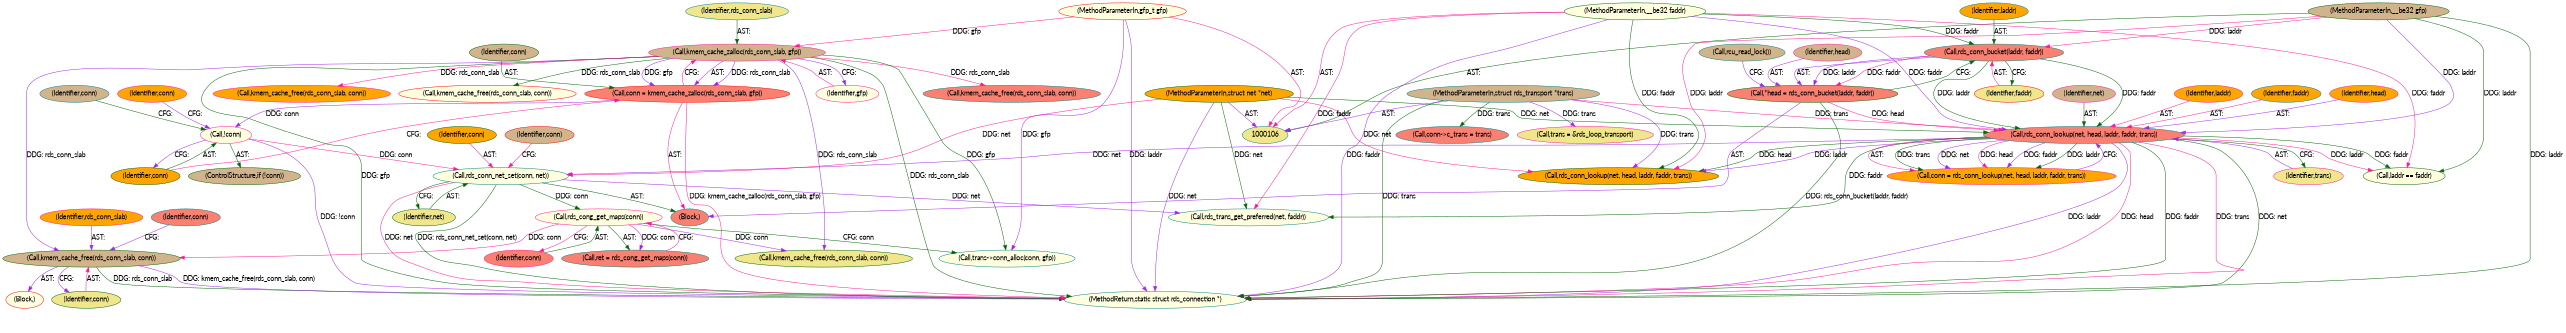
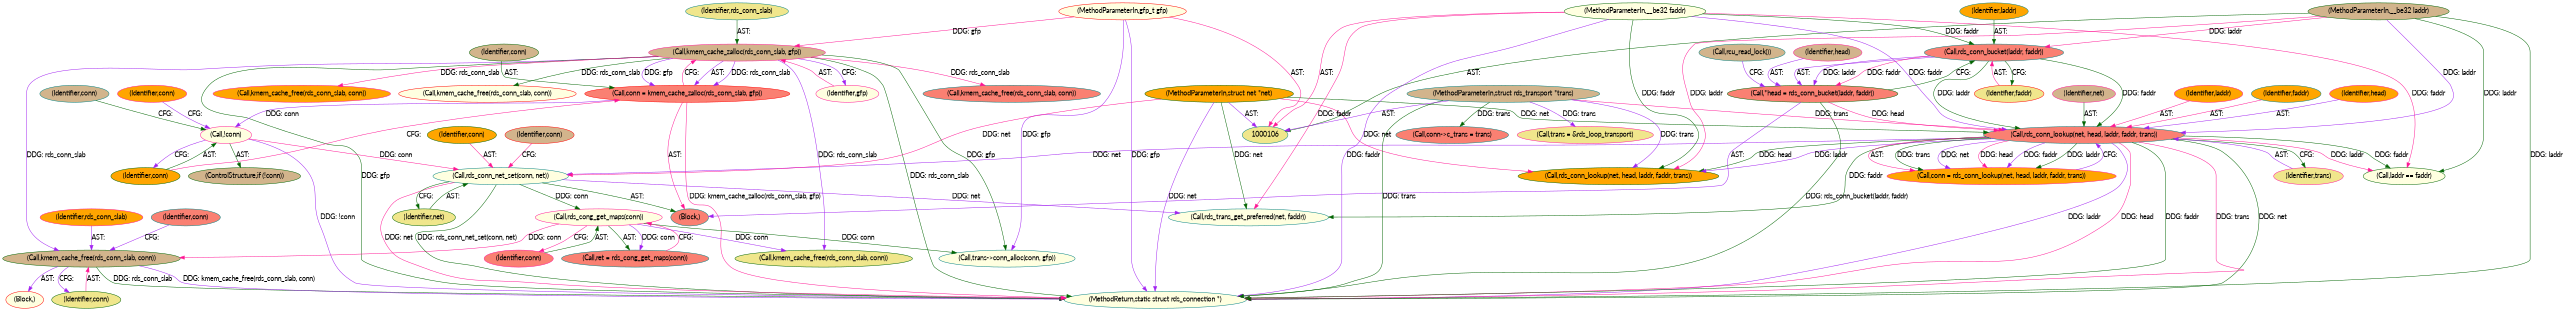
node "(MethodParameterIn,__be32 gfp)": label "(MethodParameterIn,__be32 gfp)" -> "(MethodParameterIn,__be32 laddr)"
edge "(MethodParameterIn,gfp_t gfp)" -> "(MethodReturn,static struct rds_connection *)": label "DDG: laddr" -> "DDG: gfp"
edge "(Call,rds_cong_get_maps(conn))" -> "(Call,trans->conn_alloc(conn, gfp))": label "CFG: conn" -> "DDG: conn"
